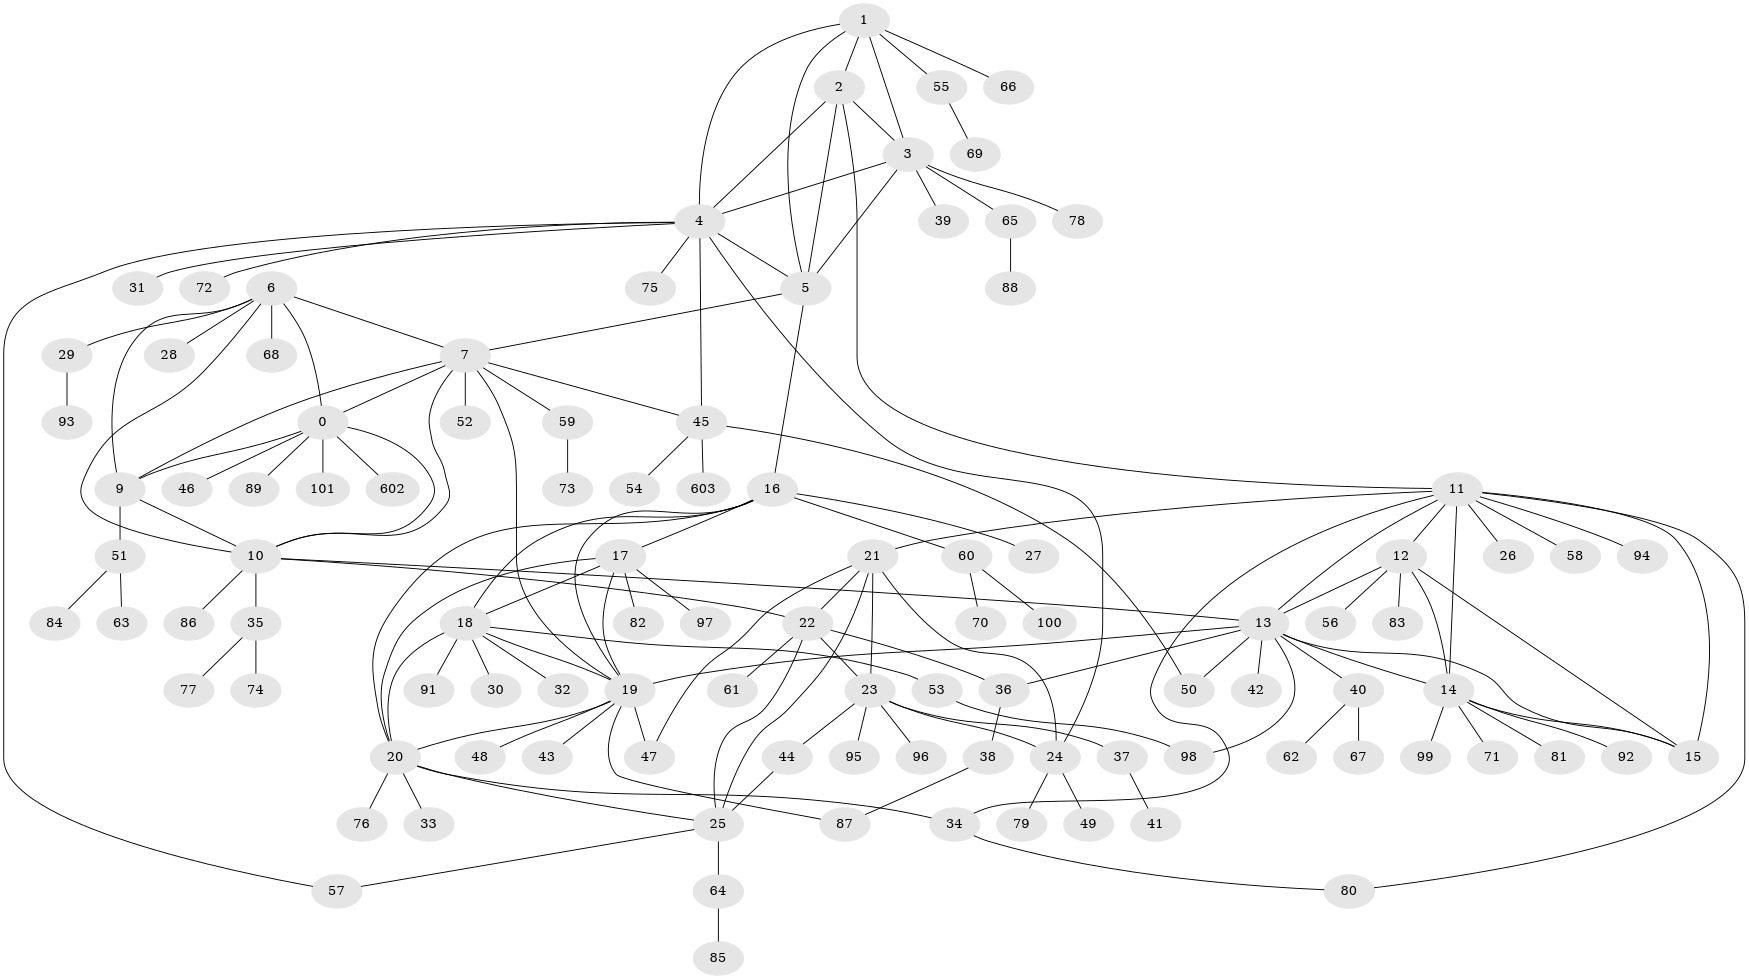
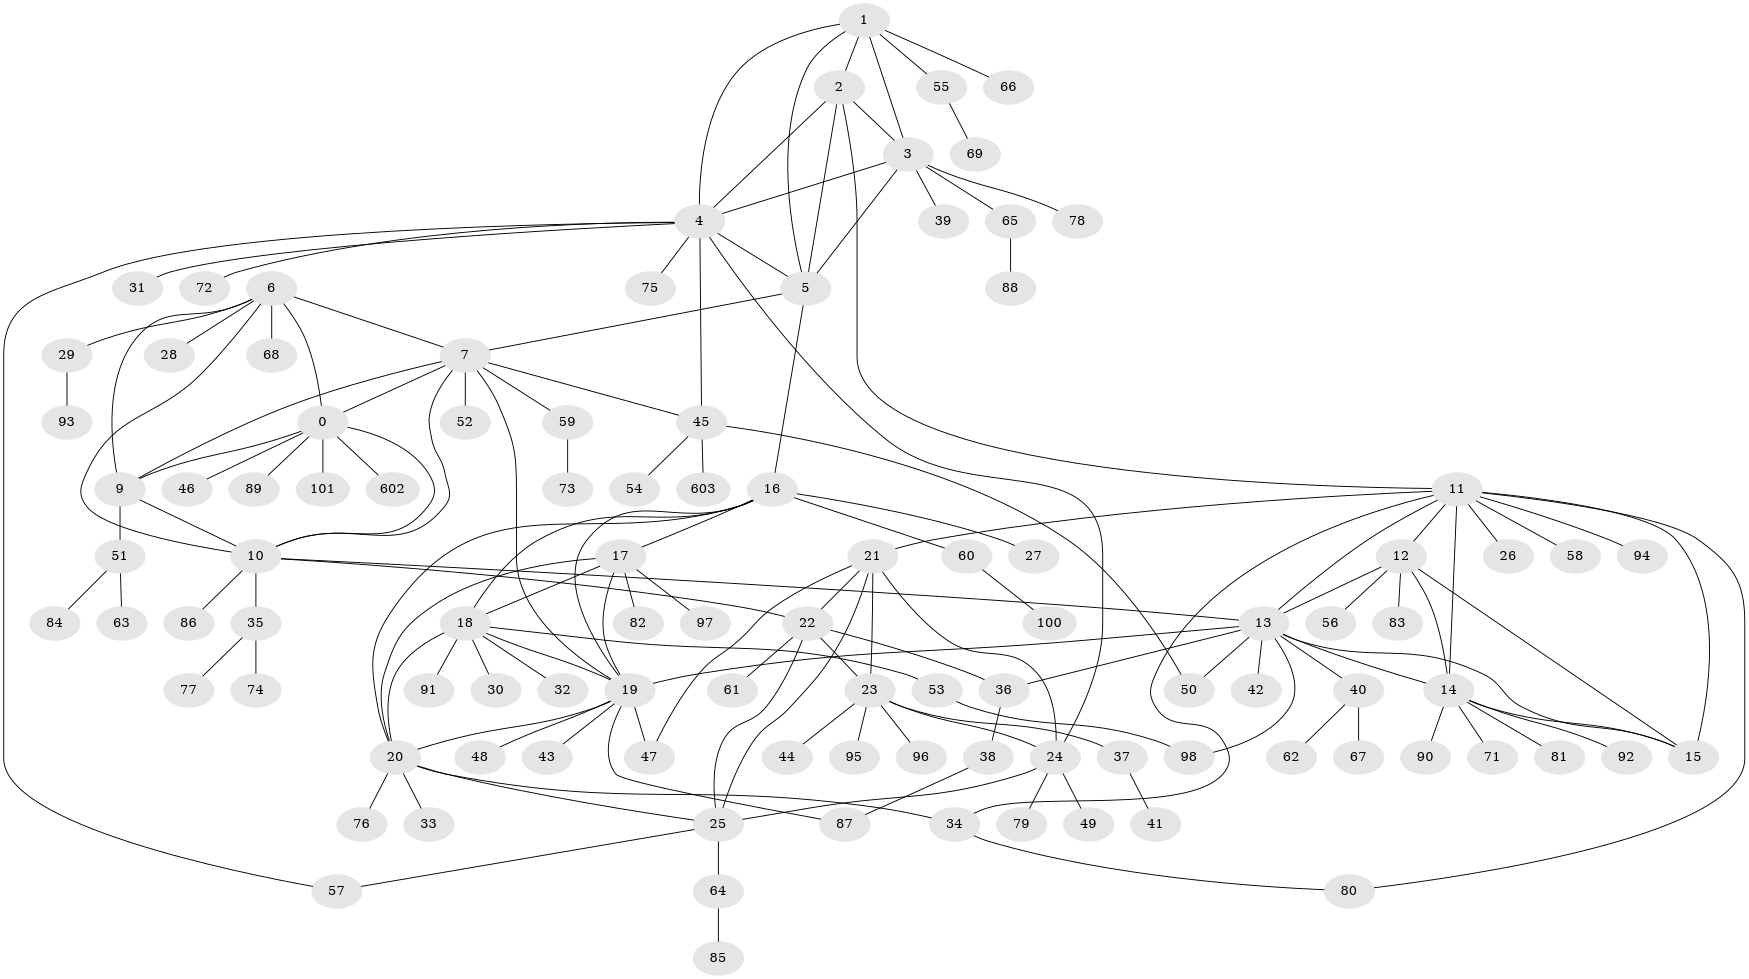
node "70": removed
node "99": label "99" -> "90"
edge "44" -- "25": now "24" -- "25"
